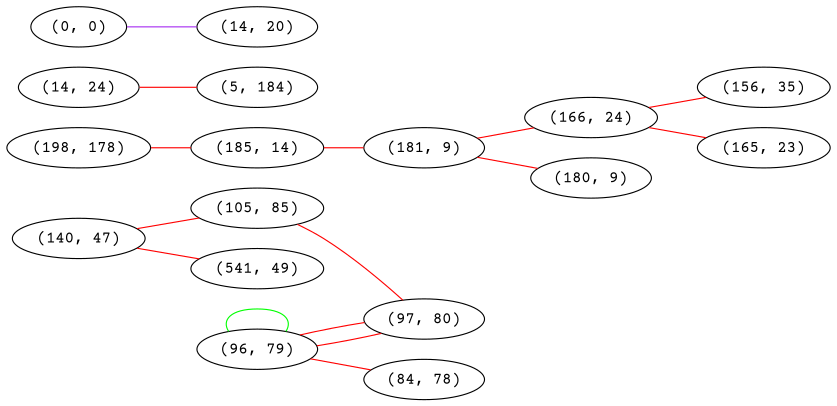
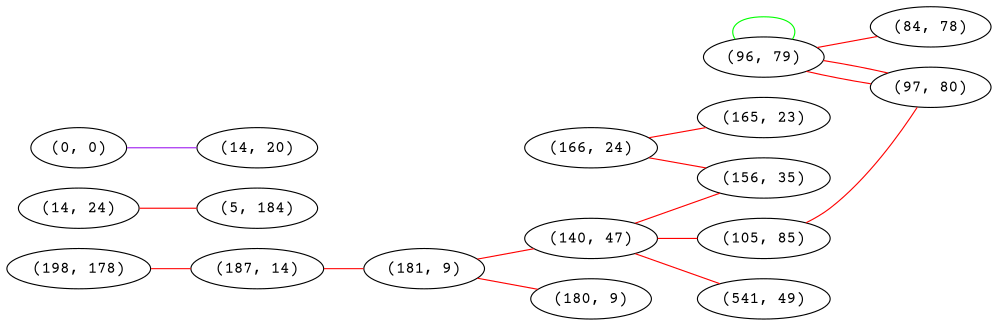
edge "(166, 24)" -- "(181, 9)": now "(140, 47)" -- "(181, 9)"
node "(185, 14)": label "(185, 14)" -> "(187, 14)"
edge "(156, 35)" -- "(140, 47)": added
